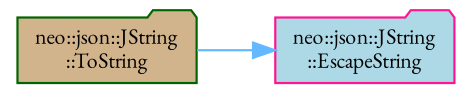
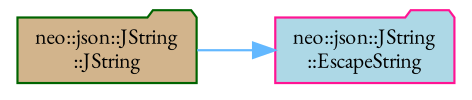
node "neo::json::JString ::ToString": label "neo::json::JString ::ToString" -> "neo::json::JString ::JString"
